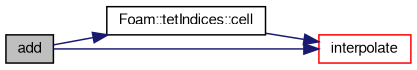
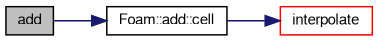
node "Foam::tetIndices::cell": label "Foam::tetIndices::cell" -> "Foam::add::cell"
edge "add" -> "interpolate": removed
